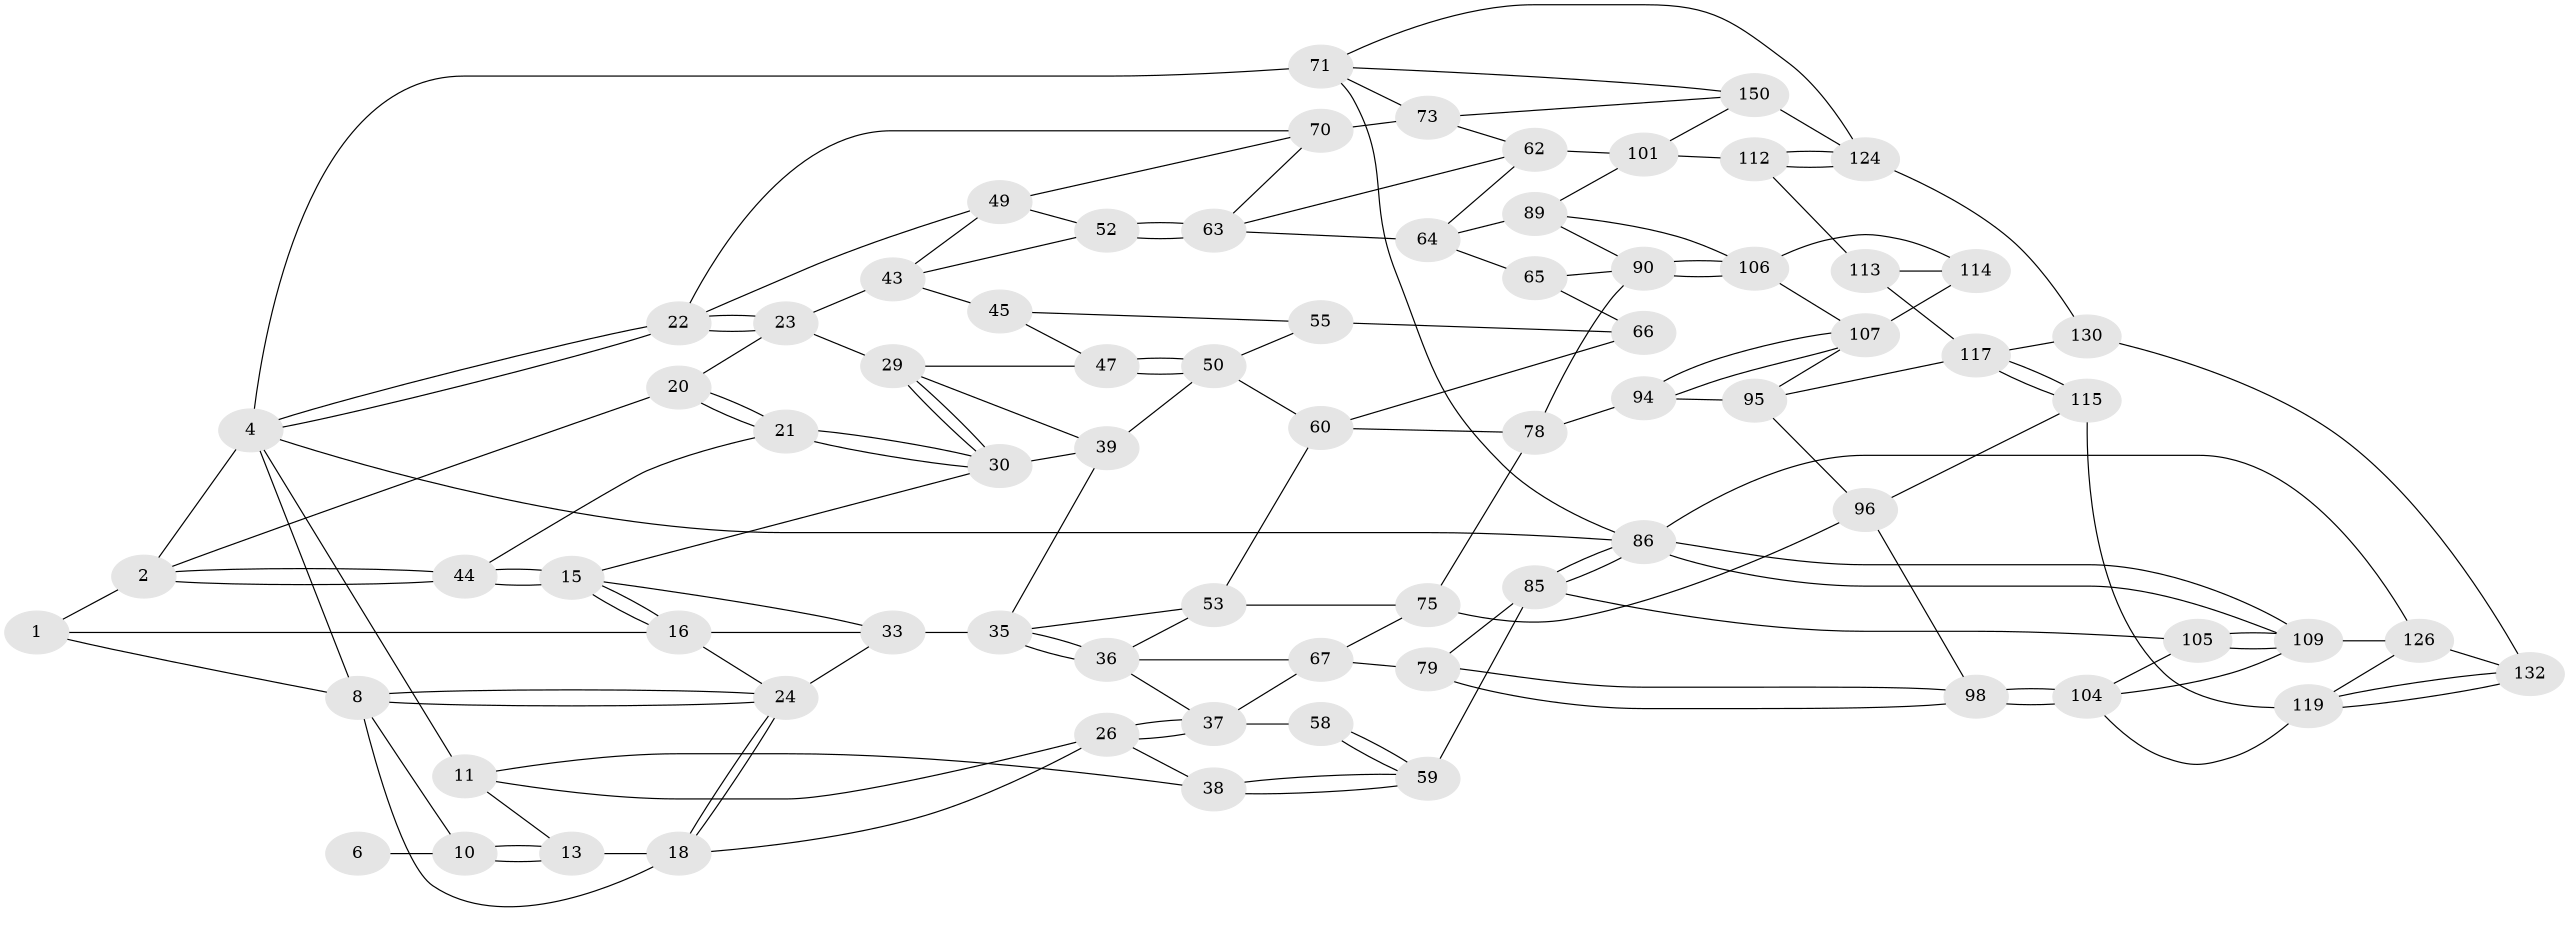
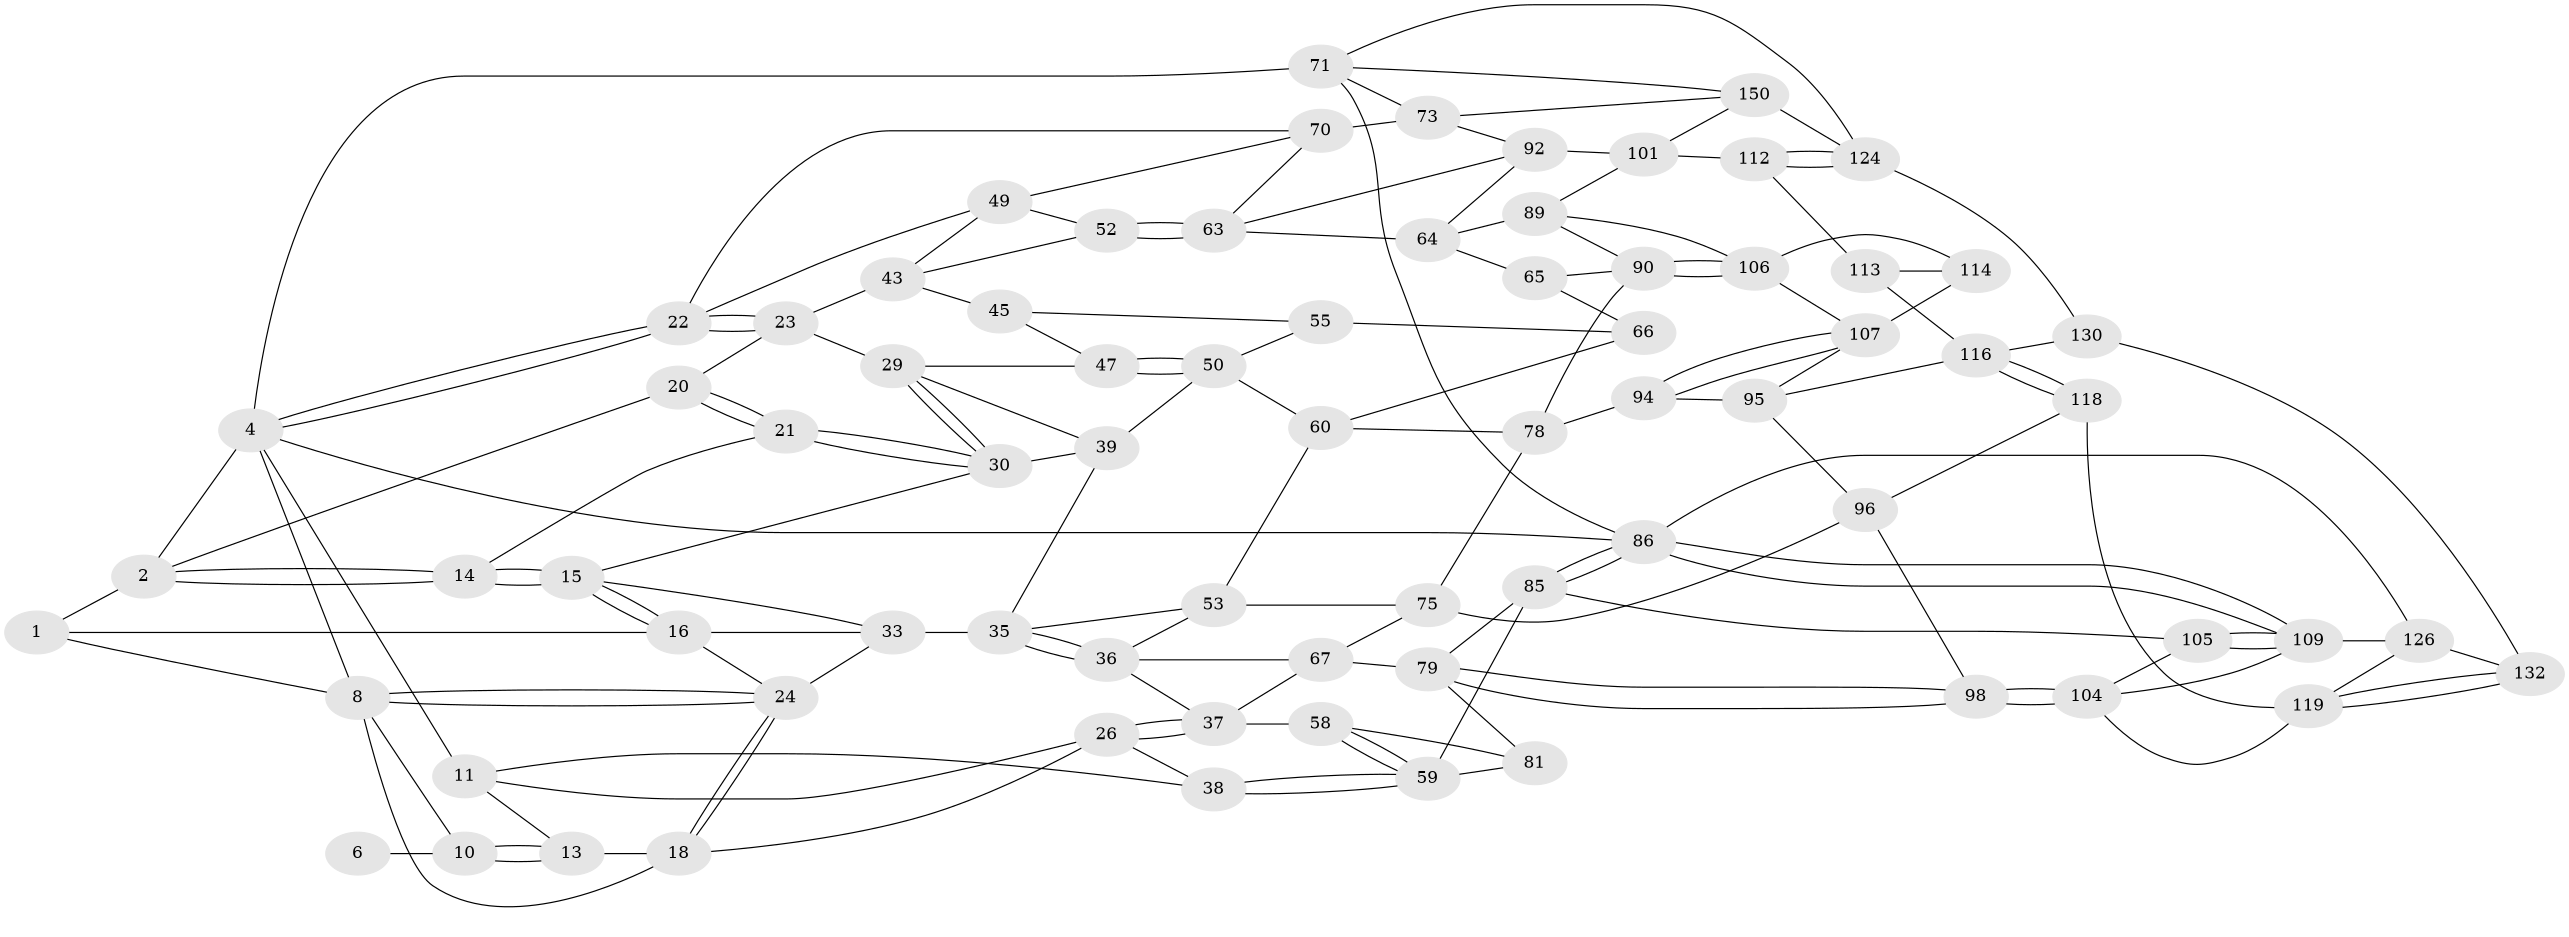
node "62": label "62" -> "92"
node "117": label "117" -> "116"
node "115": label "115" -> "118"
node "44": label "44" -> "14"
node "81": added
